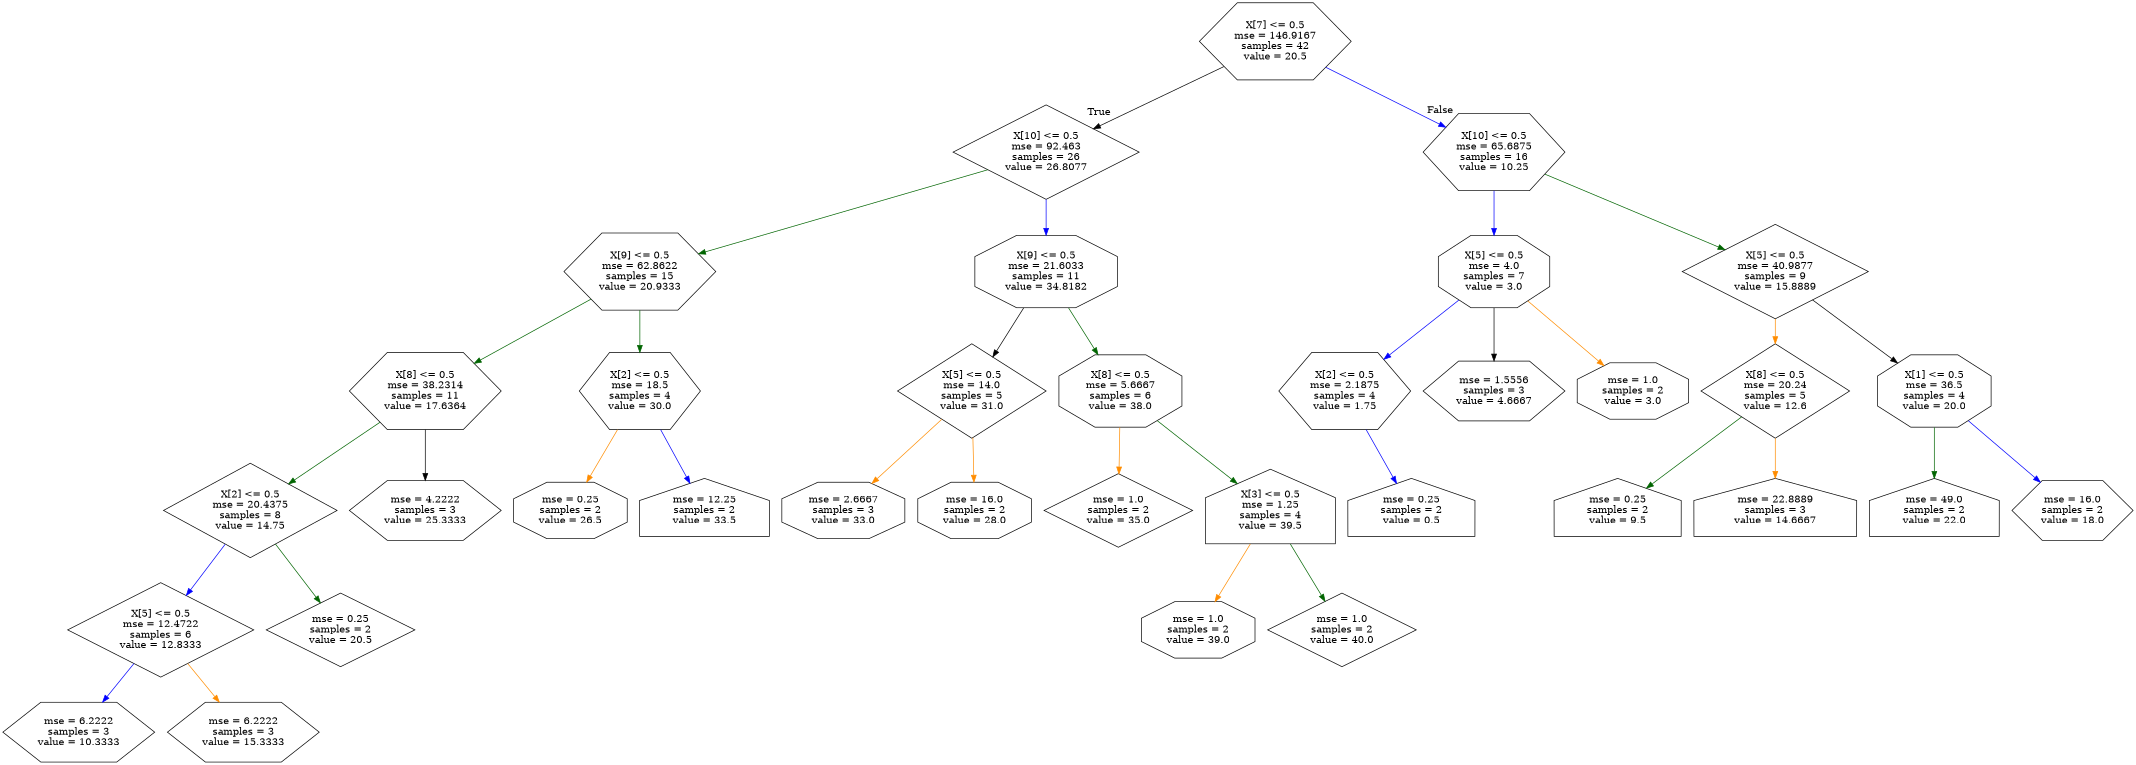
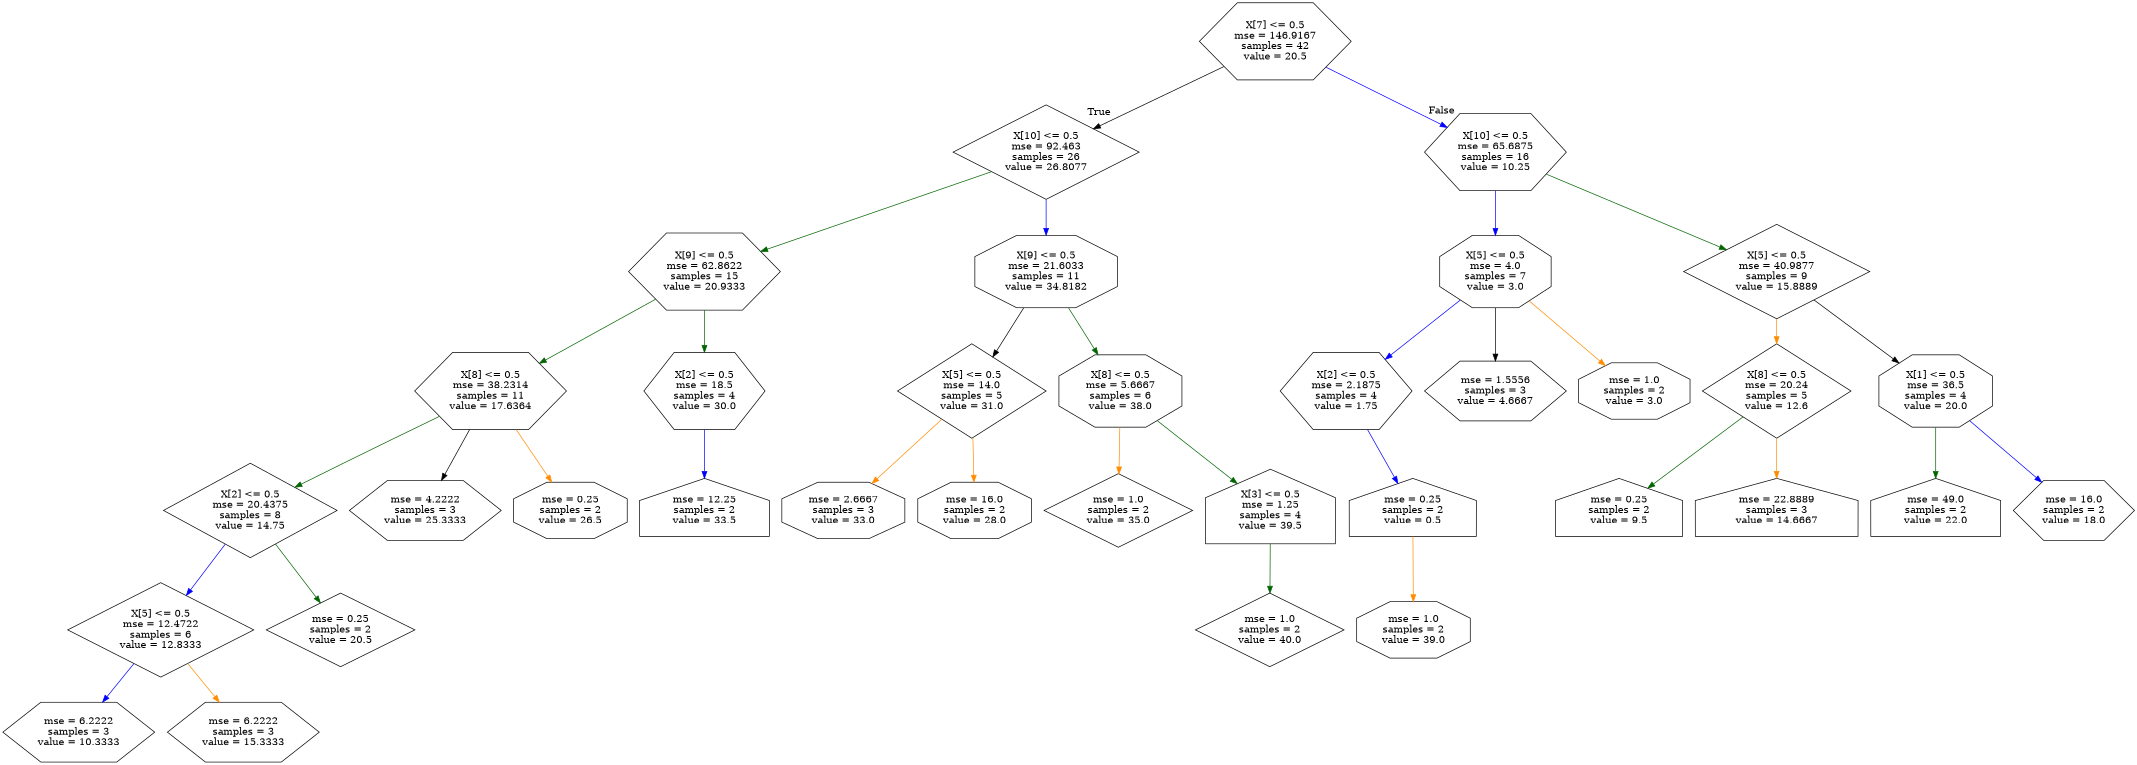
edge "X[2] <= 0.5 mse = 18.5 samples = 4 value = 30.0" -> "mse = 0.25 samples = 2 value = 26.5": now "X[8] <= 0.5 mse = 38.2314 samples = 11 value = 17.6364" -> "mse = 0.25 samples = 2 value = 26.5"
edge "X[3] <= 0.5 mse = 1.25 samples = 4 value = 39.5" -> "mse = 1.0 samples = 2 value = 39.0": now "mse = 0.25 samples = 2 value = 0.5" -> "mse = 1.0 samples = 2 value = 39.0"
